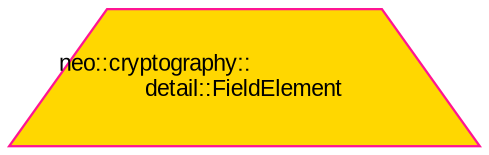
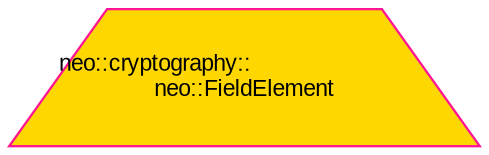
node "neo::cryptography:: detail::FieldElement": label "neo::cryptography:: detail::FieldElement" -> "neo::cryptography:: neo::FieldElement"
